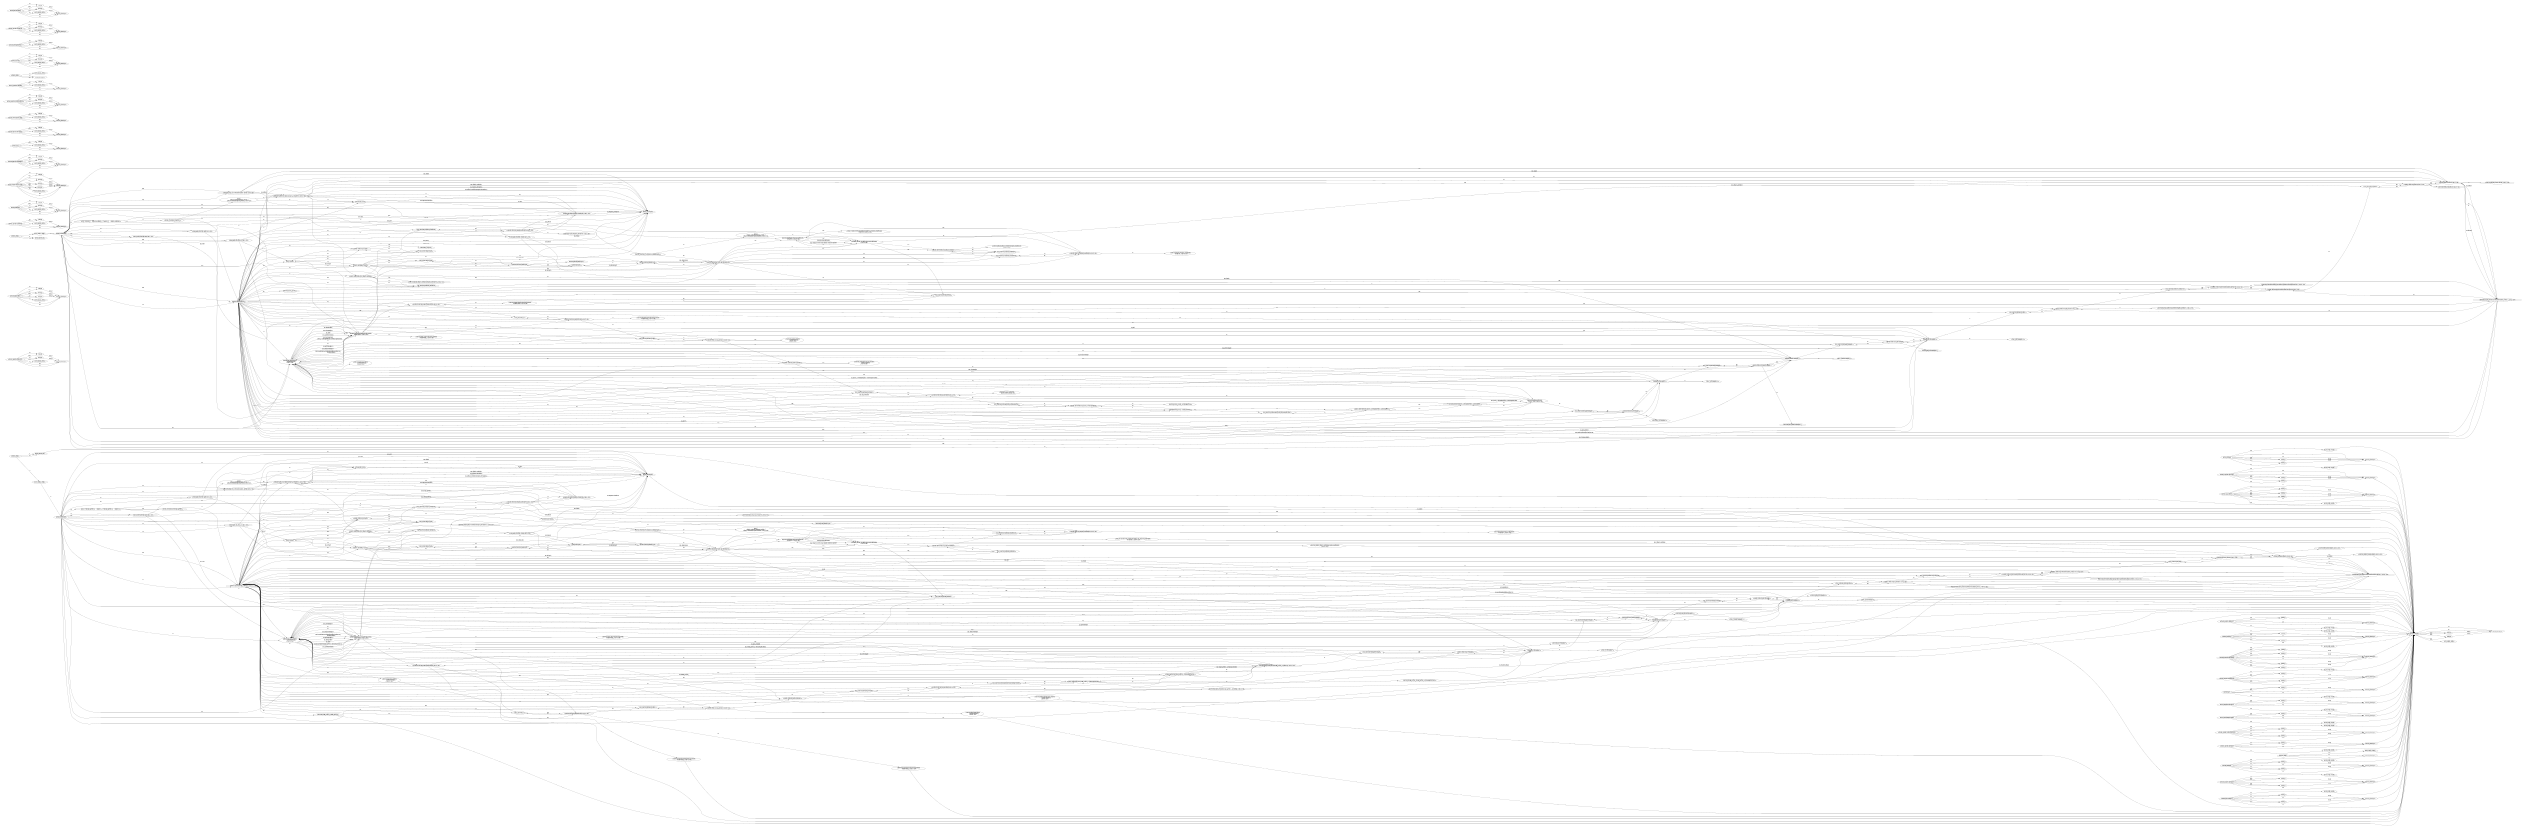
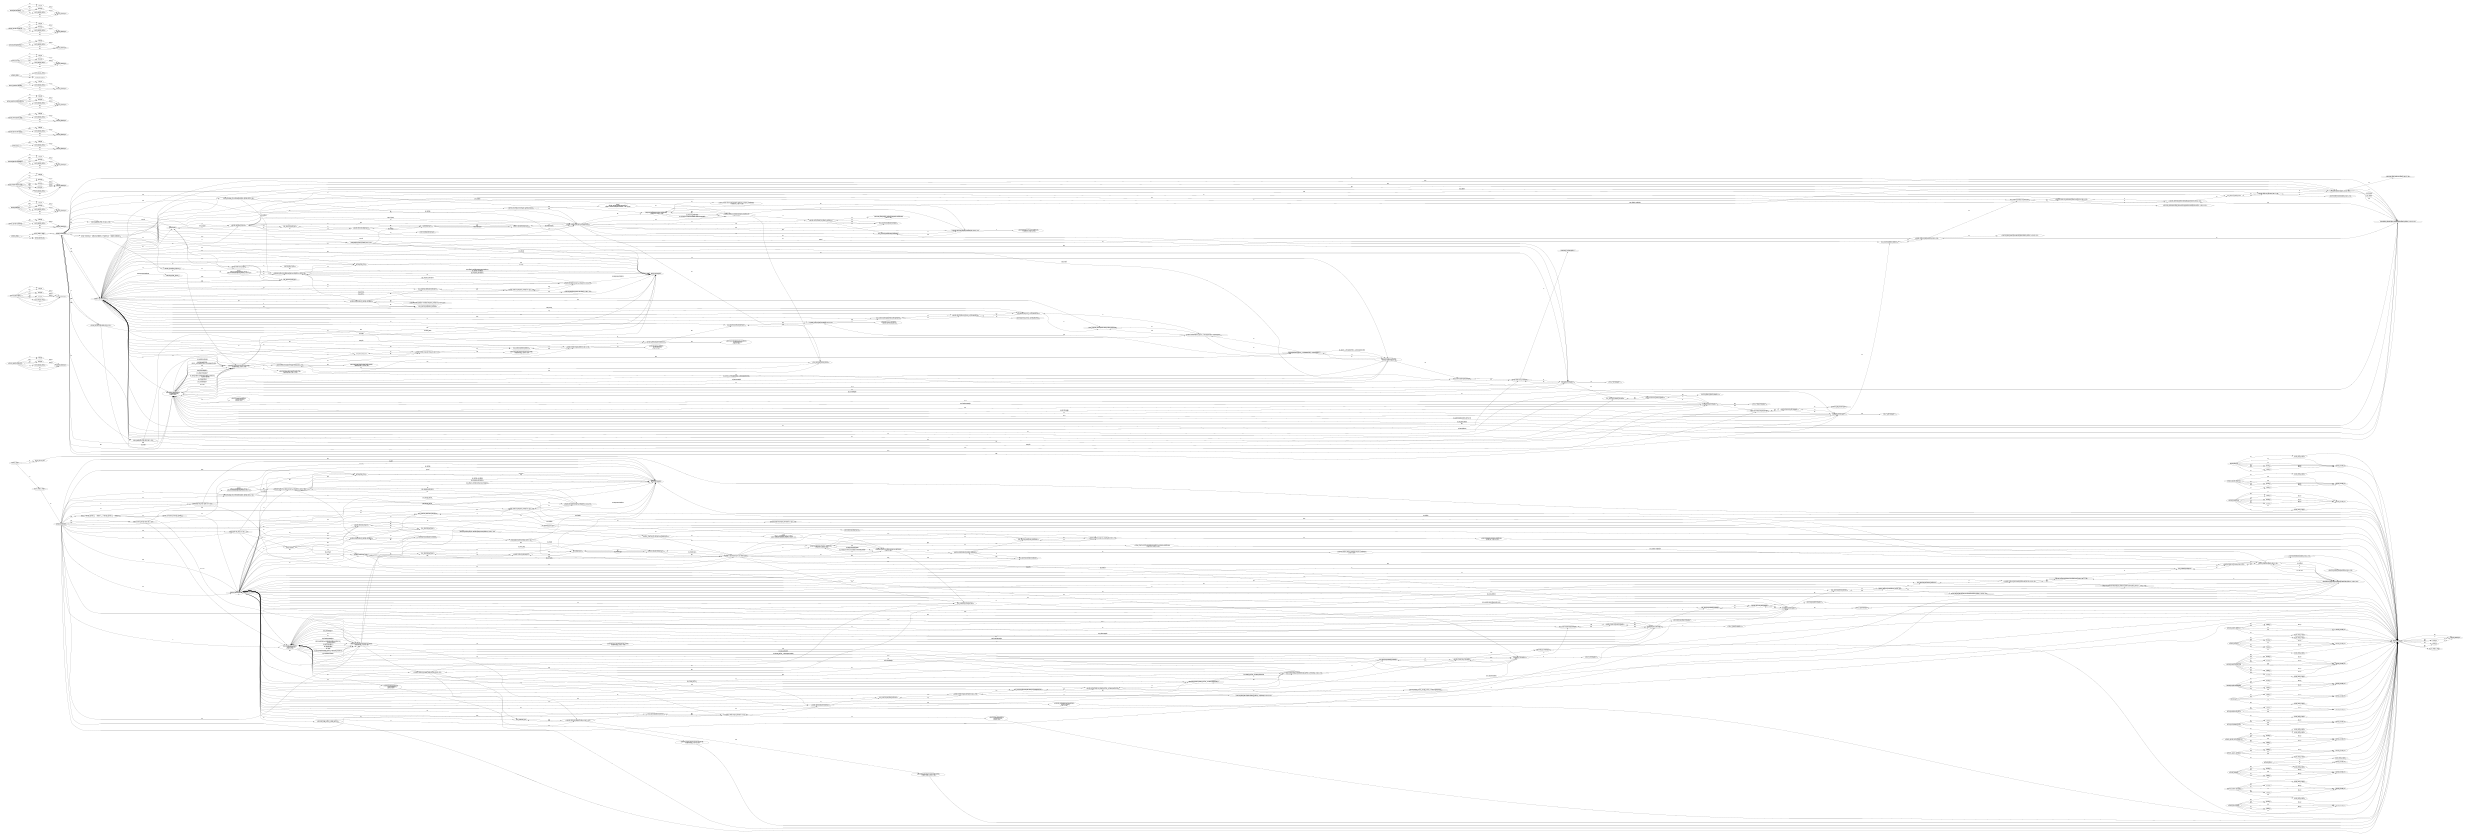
edge "(CONTROL_STRUCTURE,IF,if (!process_))" -> "(<operator>.logicalNot,!process_)": reversed
edge "(<operator>.logicalNot,!process_)" -> "(IDENTIFIER,process_,!process_)": label "AST: " -> "DDG: Response::InternalError"
